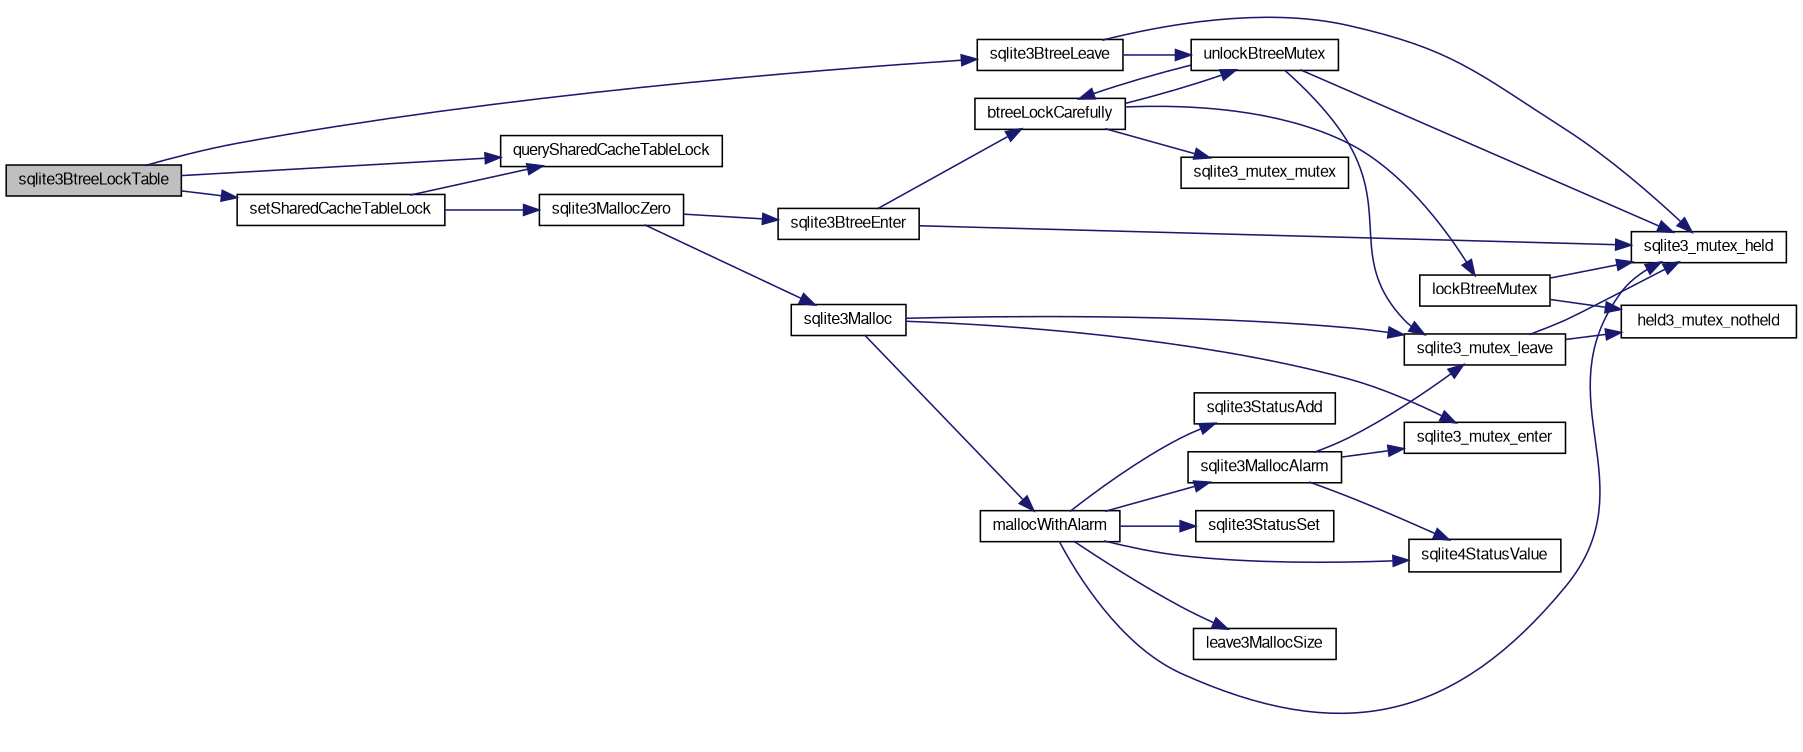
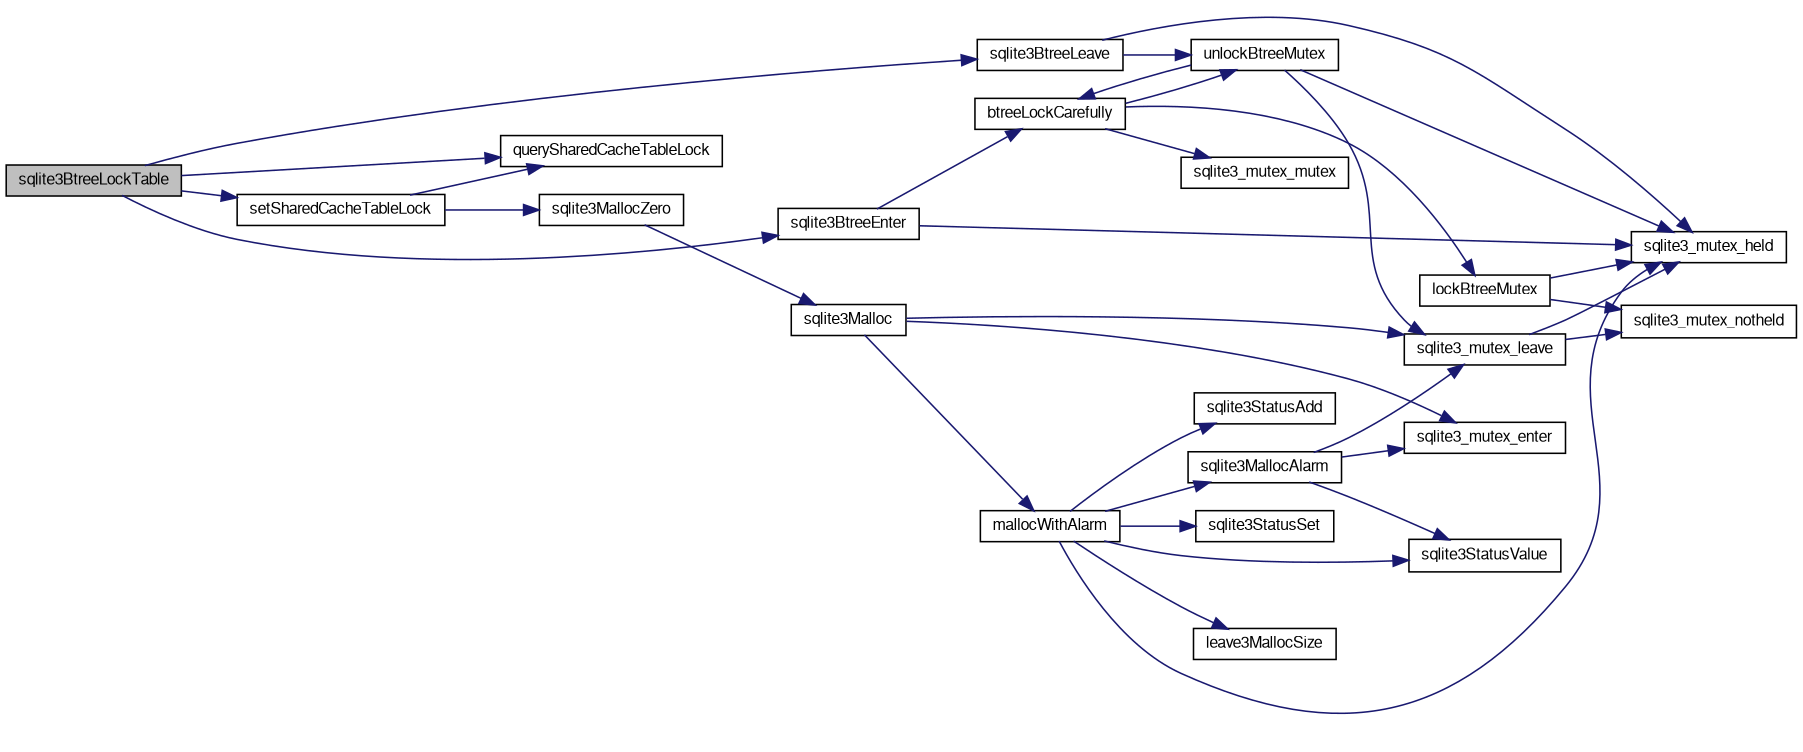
edge "sqlite3MallocZero" -> "sqlite3BtreeEnter": now "sqlite3BtreeLockTable" -> "sqlite3BtreeEnter"
node "held3_mutex_notheld": label "held3_mutex_notheld" -> "sqlite3_mutex_notheld"
node "sqlite4StatusValue": label "sqlite4StatusValue" -> "sqlite3StatusValue"
